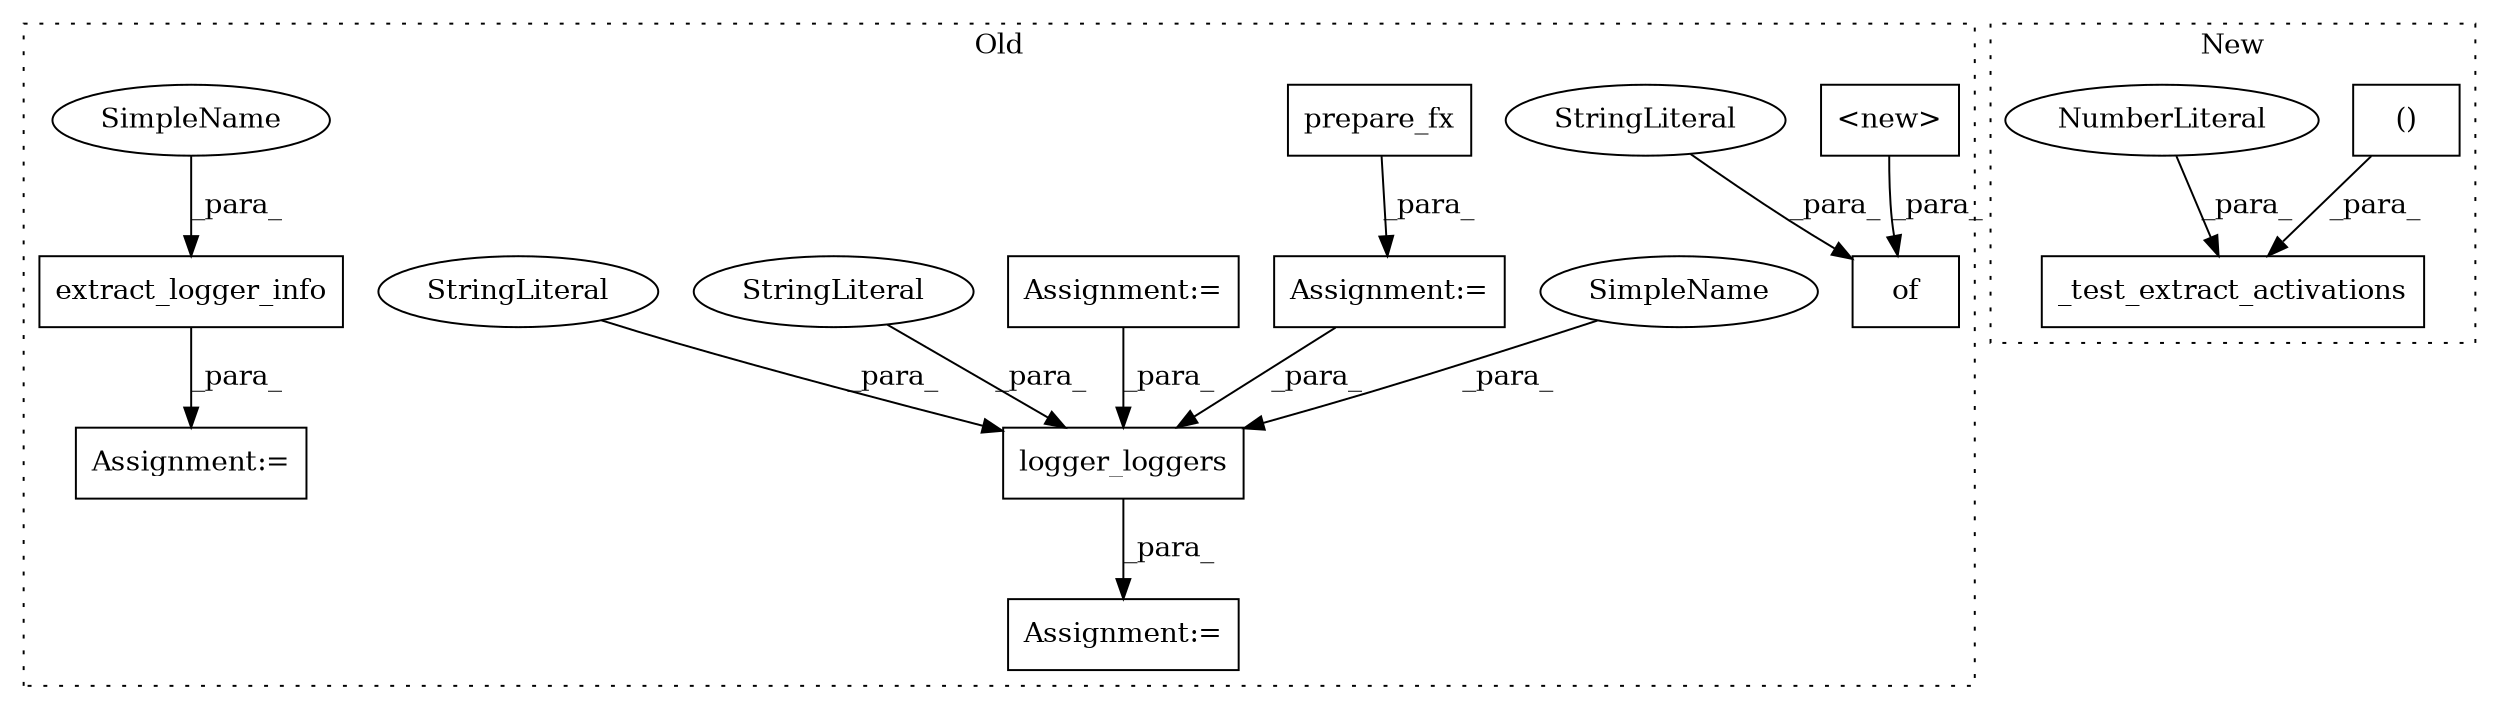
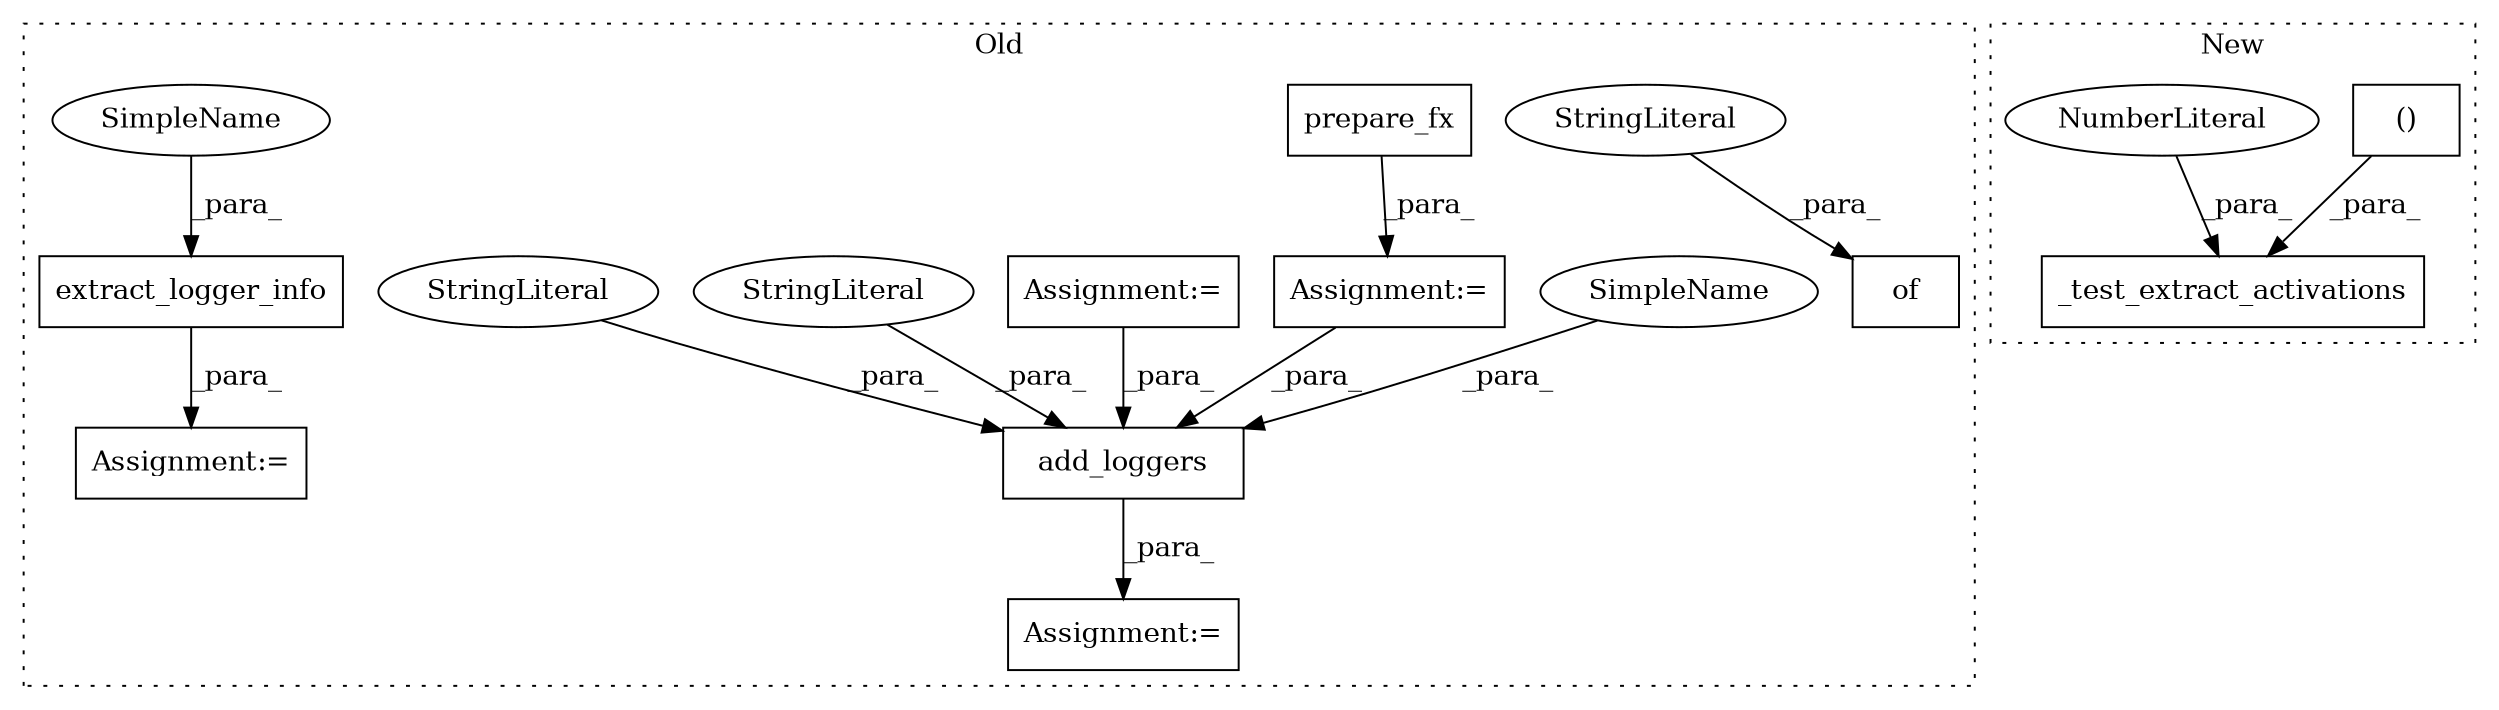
node "<new>": removed
node "logger_loggers": label "logger_loggers" -> "add_loggers"
